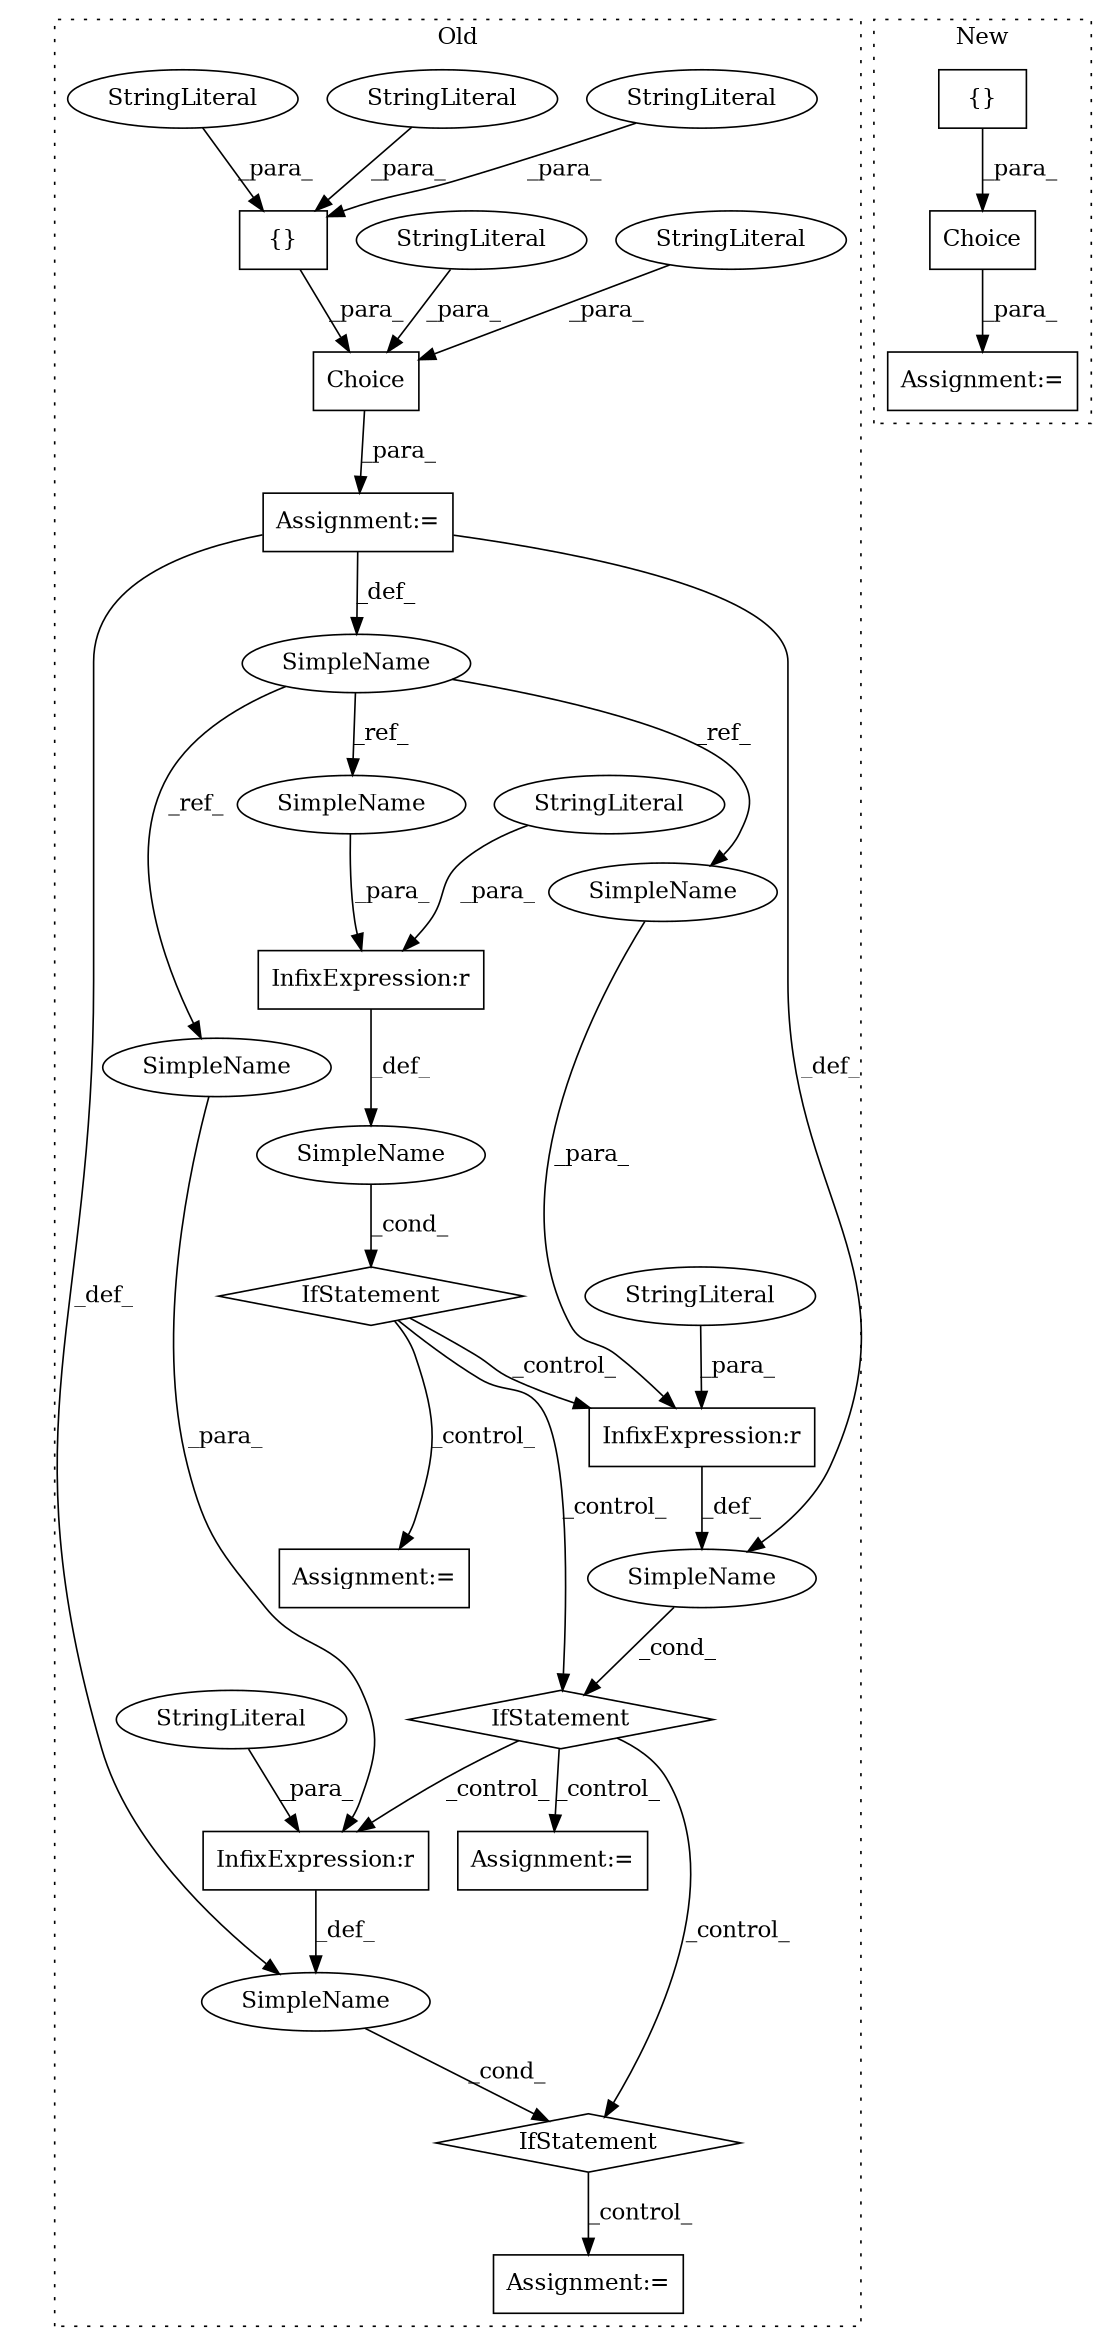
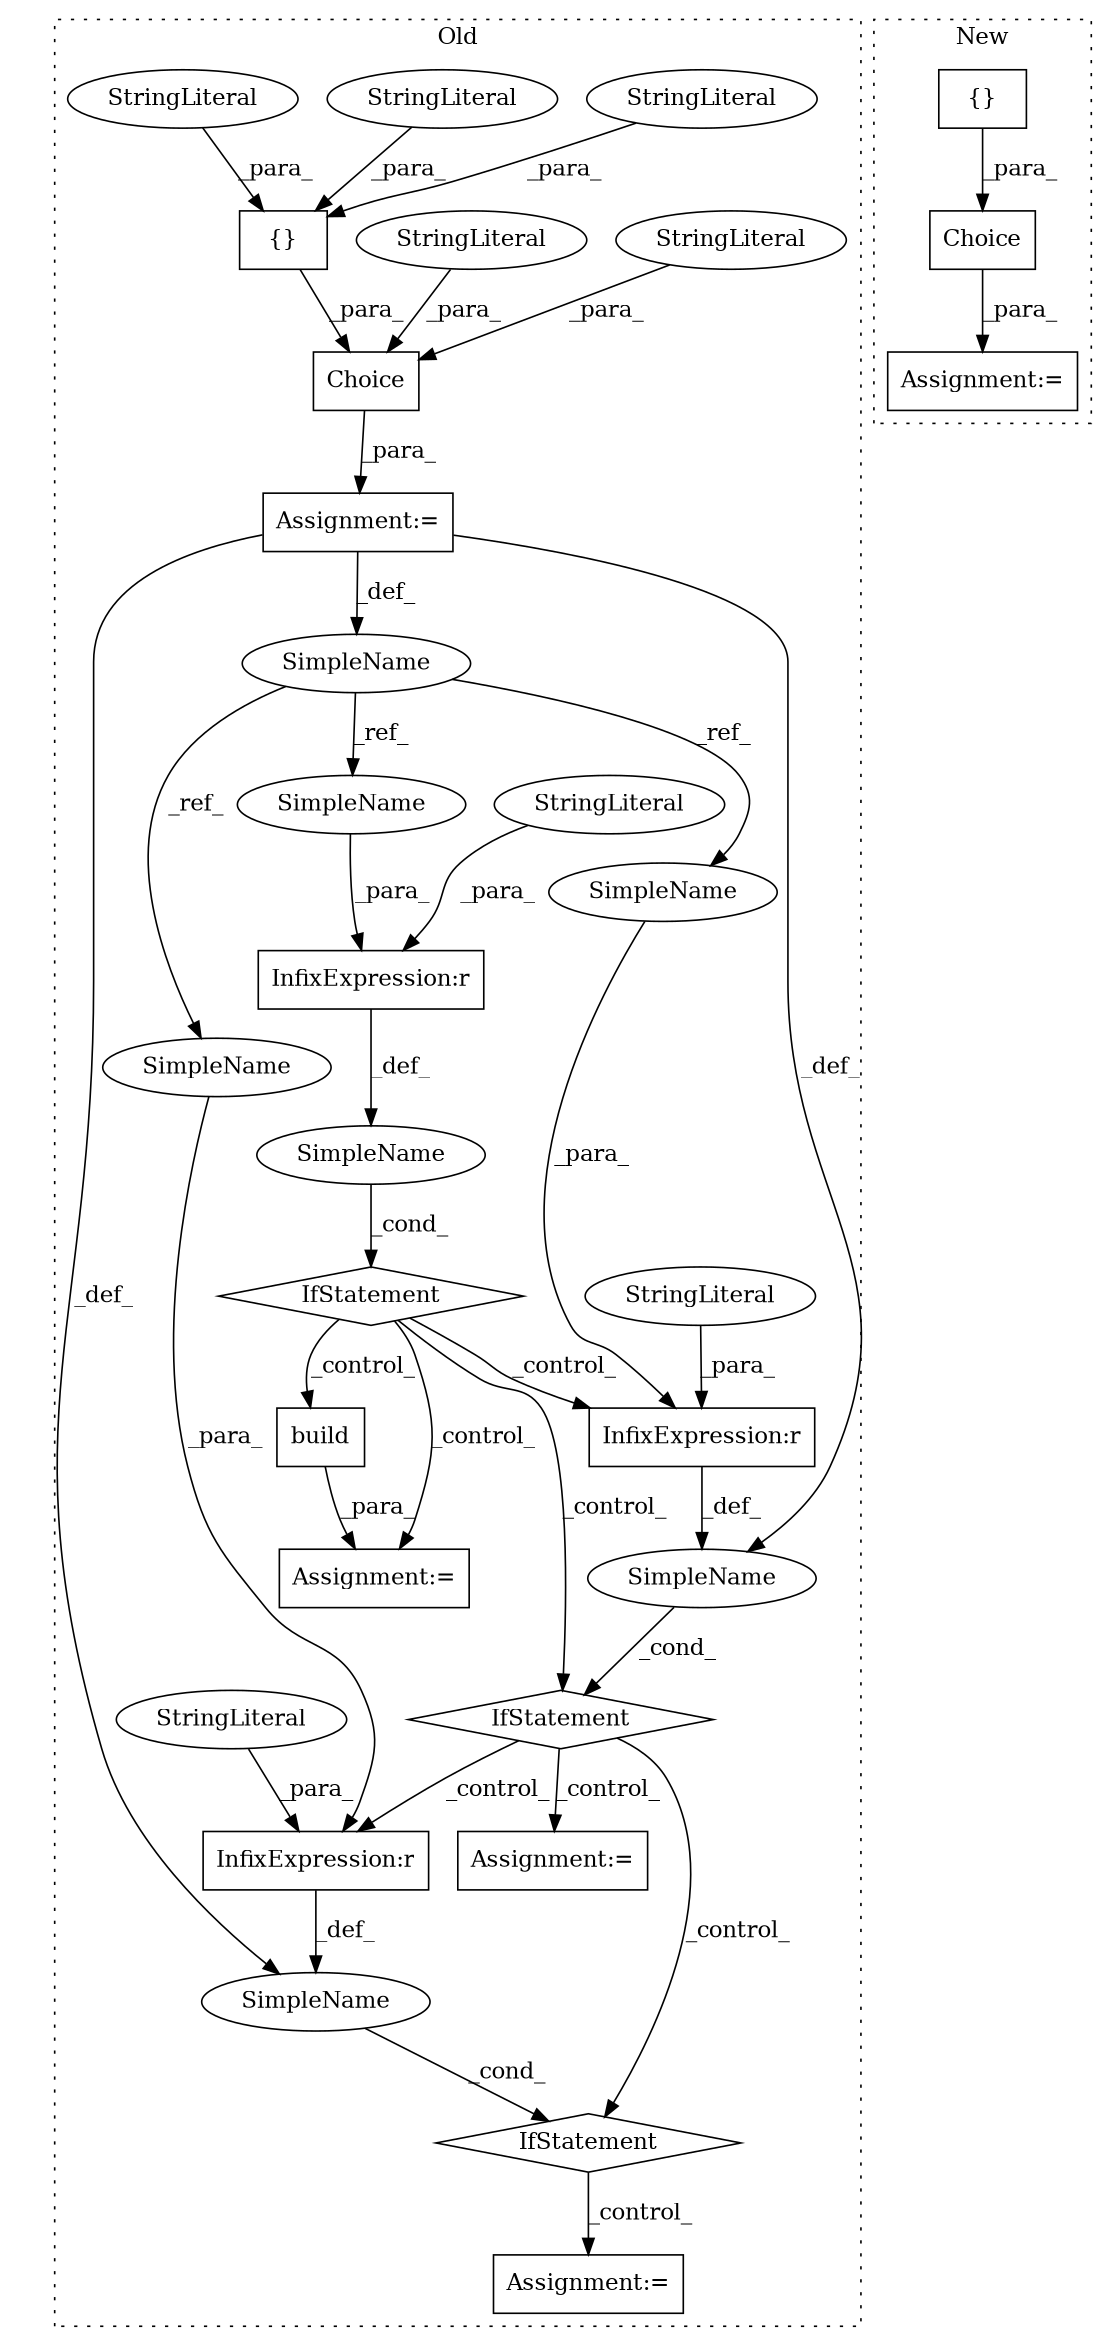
node "build": added
